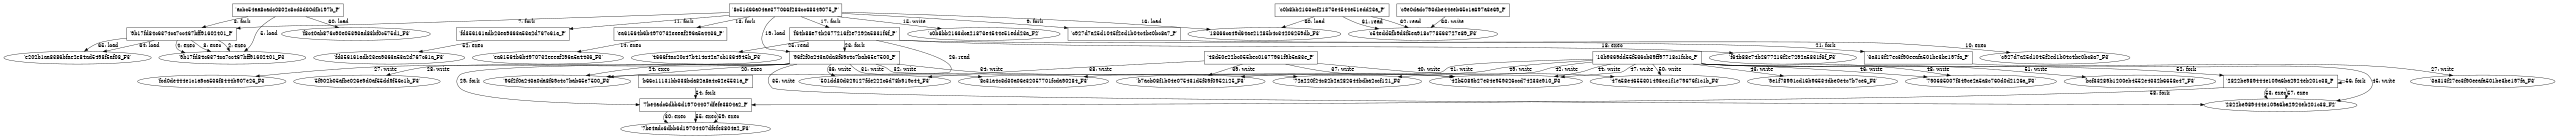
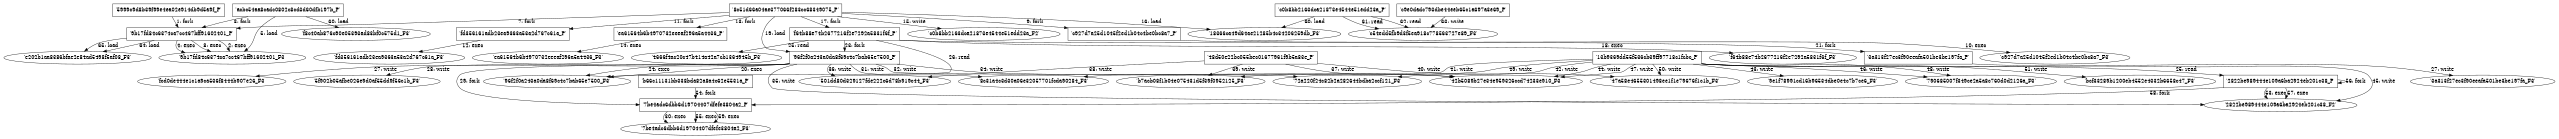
node "'5999c9d8b39f99e4ea02e914db9d5a9f_P'": added
node "'c0b8bb2163ccf21873e4544e51edd23a_P'": label "'c0b8bb2163ccf21873e4544e51edd23a_P'" -> "'c0b8bb2163dca21873e4544e51edd23a_P'"
edge "'fd356161adb23ea9363a53a2d767c61a_P'" -> "'fd356161adb23ea9363a53a2d767c61a_F3'": label "52: exec" -> "12: exec"
edge "'13b9369dd55f536cb39ff97718c1fcbc_P'" -> "'2822be989444e109a6ba2924eb201c38_P'": label "52: fork" -> "25: read"
